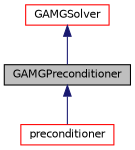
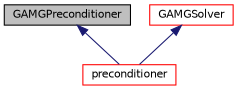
edge "GAMGPreconditioner" -> "GAMGSolver": now "preconditioner" -> "GAMGSolver"
